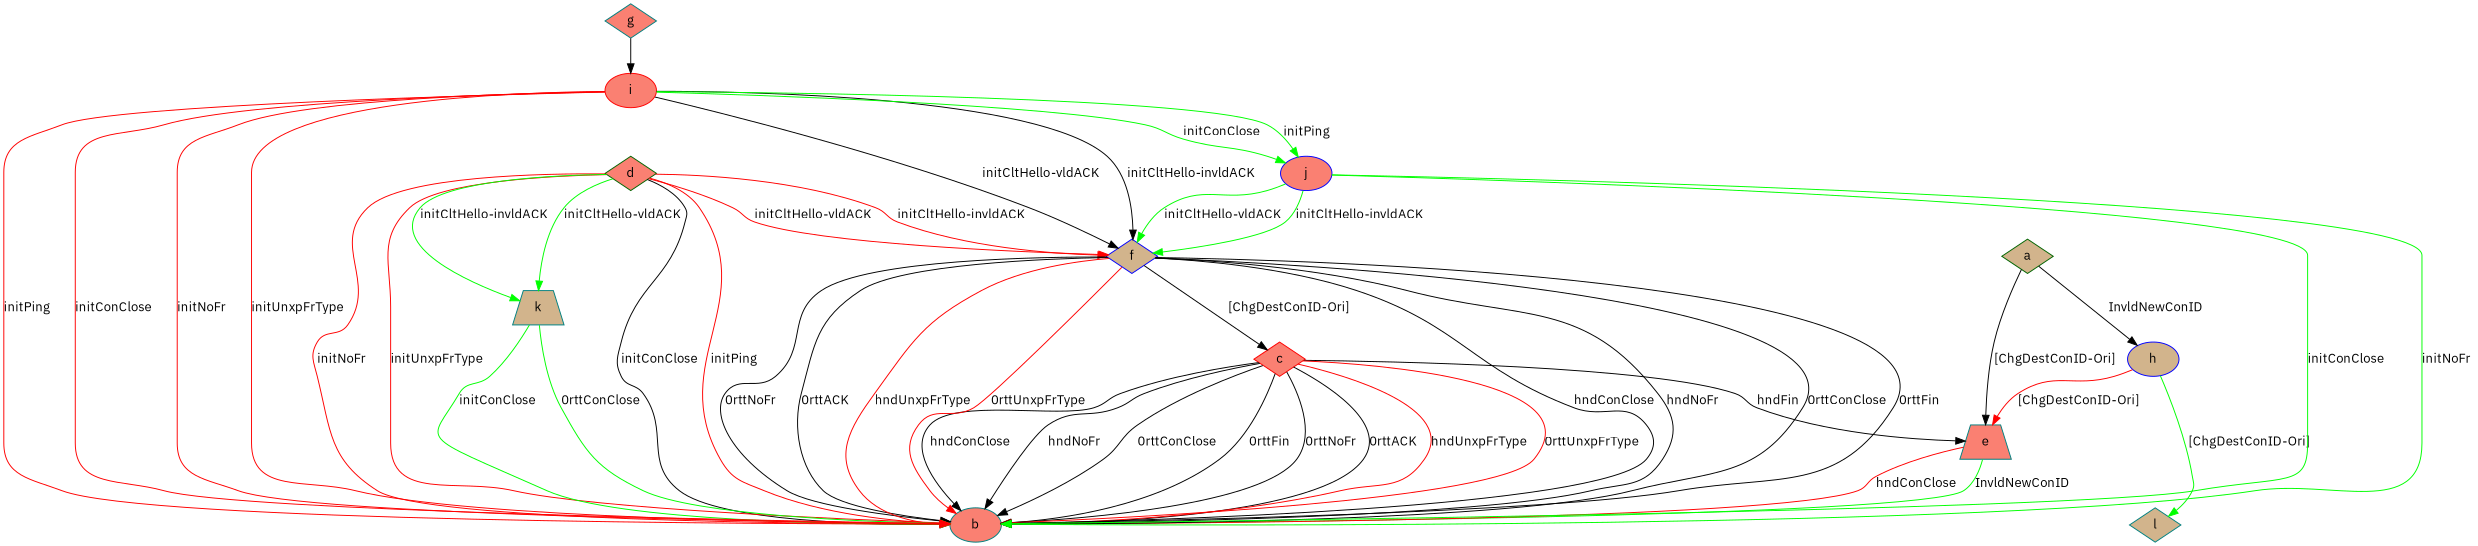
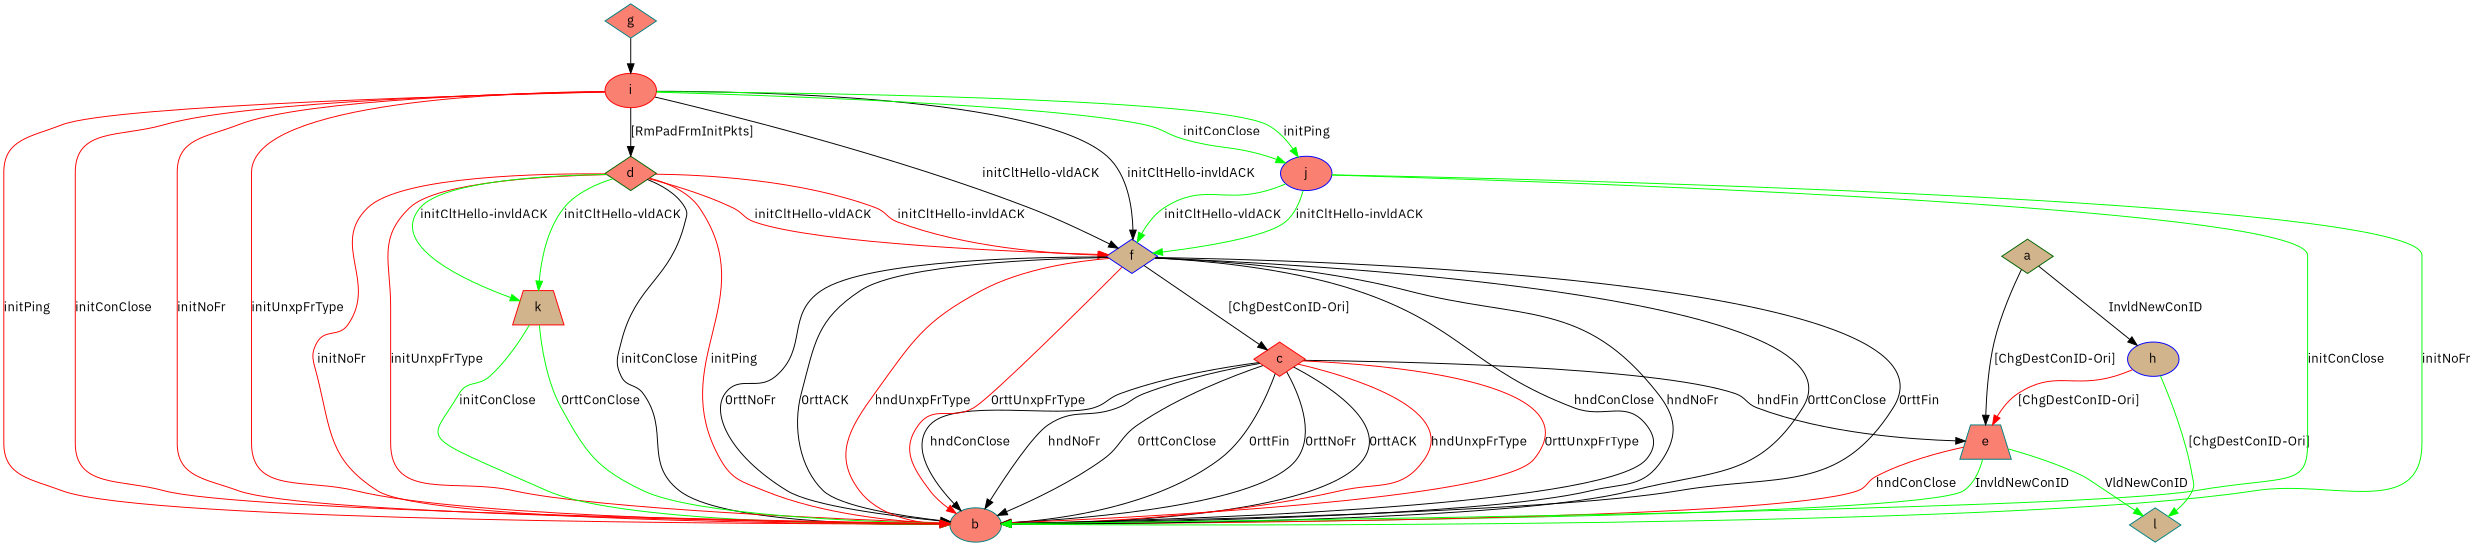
edge "i" -> "d": added, label "[RmPadFrmInitPkts]"
node "k": color teal -> red
edge "e" -> "l": added, label "VldNewConID"
